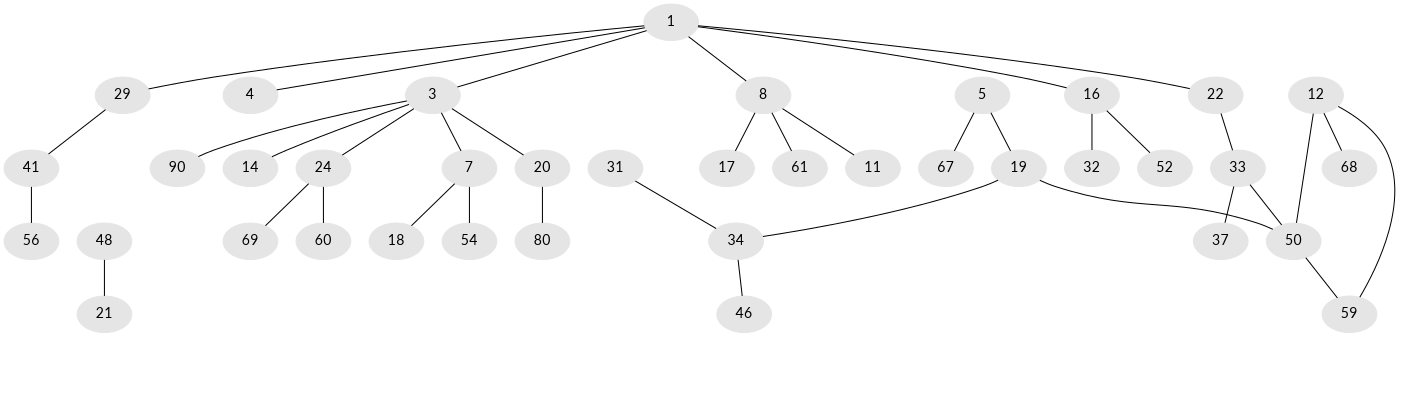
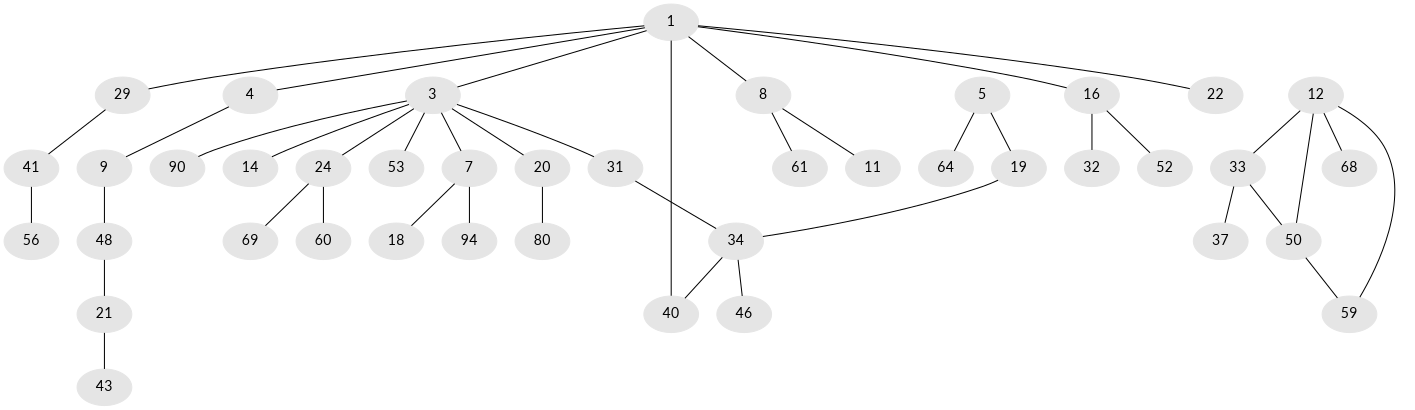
edge "3" -- "31": added
edge "22" -- "33": now "12" -- "33"
node "9": added
node "53": added
node "17": removed
node "67": label "67" -> "64"
edge "19" -- "50": removed
node "54": label "54" -> "94"
node "40": added
node "43": added
